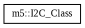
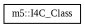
node "m5::I2C_Class": label "m5::I2C_Class" -> "m5::I4C_Class"
